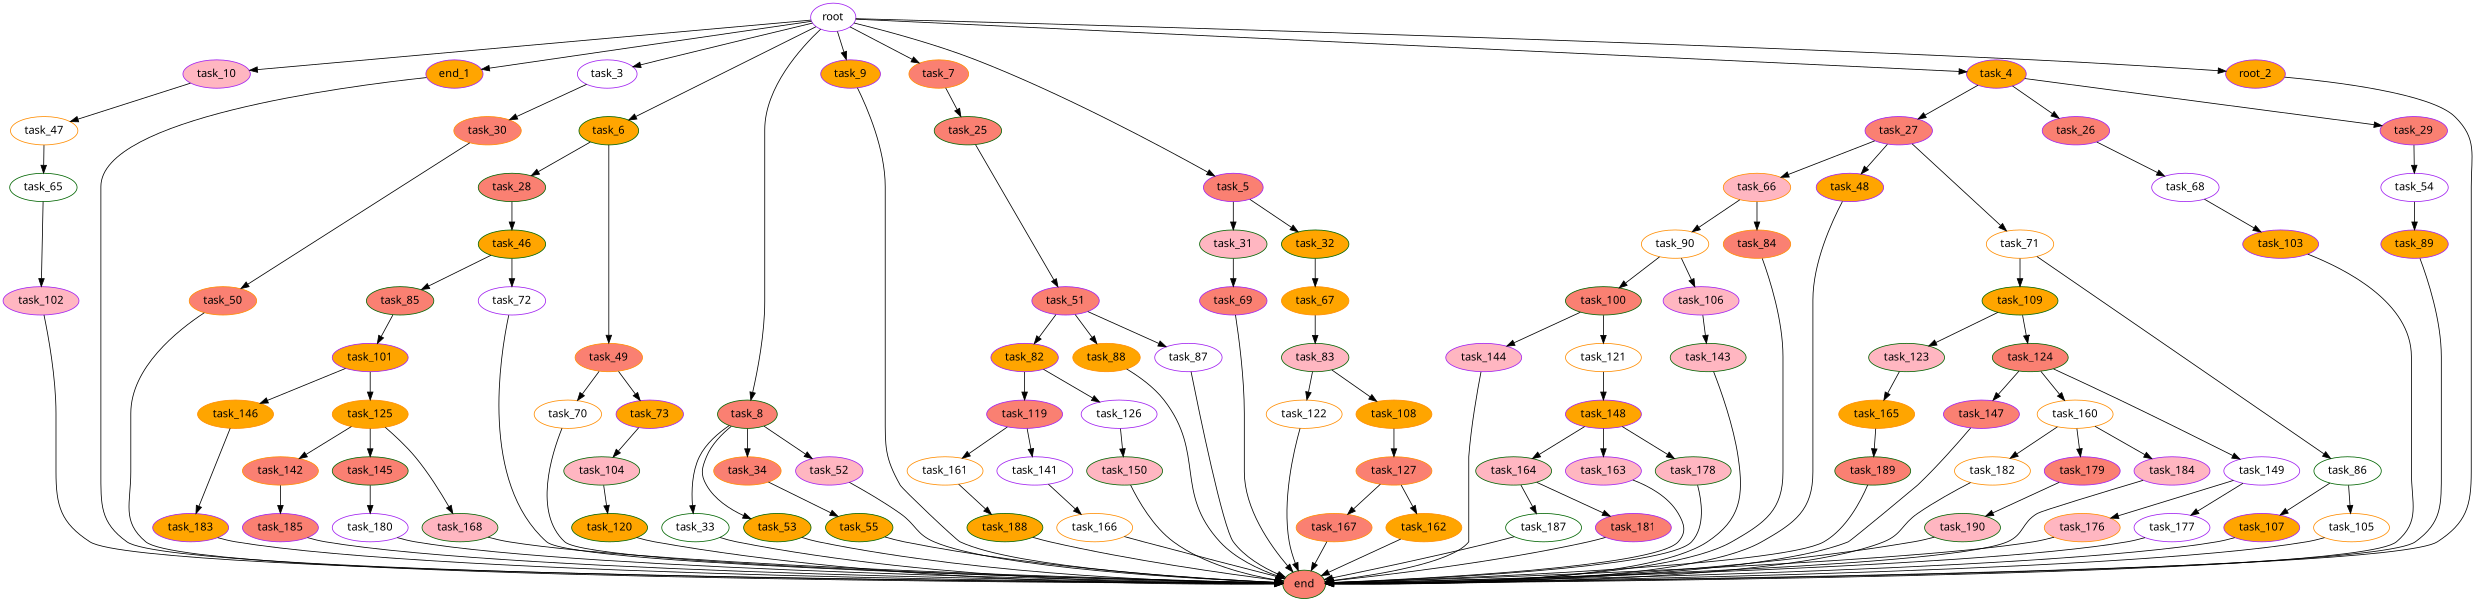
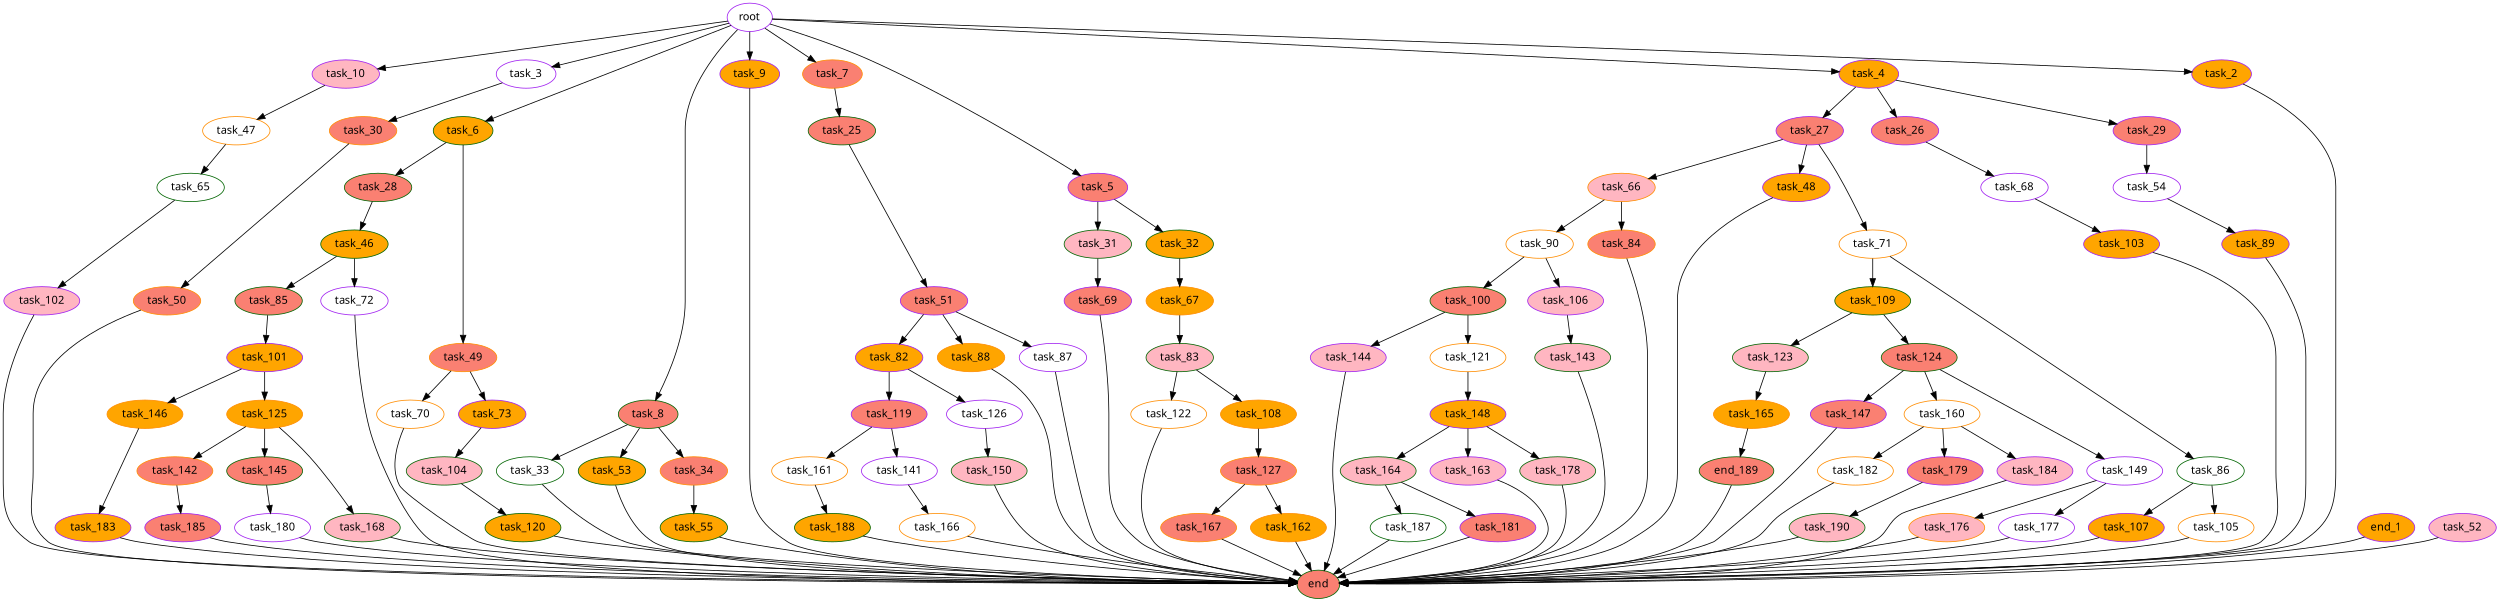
edge "root" -> "end_1": removed
node "root_2": label "root_2" -> "task_2"
edge "task_8" -> "task_52": removed
node "task_189": label "task_189" -> "end_189"
